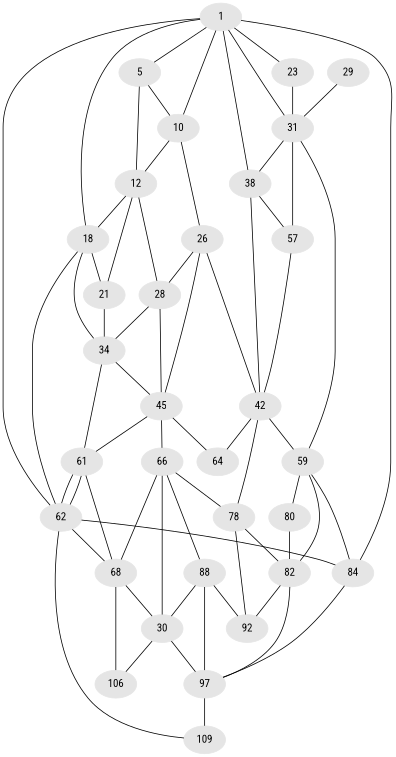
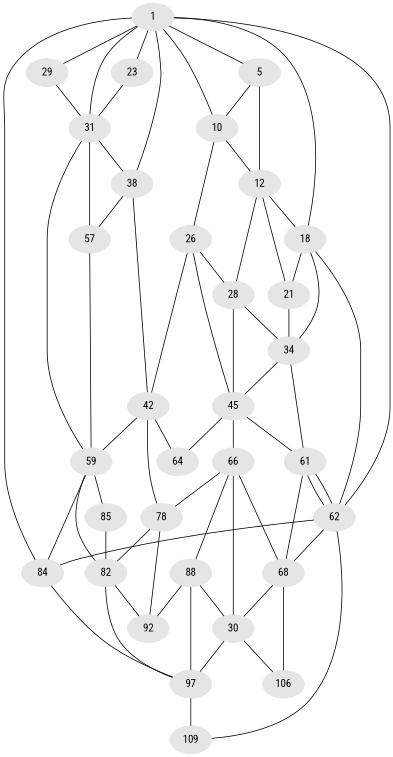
edge "1" -- "29": added
edge "57" -- "42": now "57" -- "59"
node "80": label "80" -> "85"
